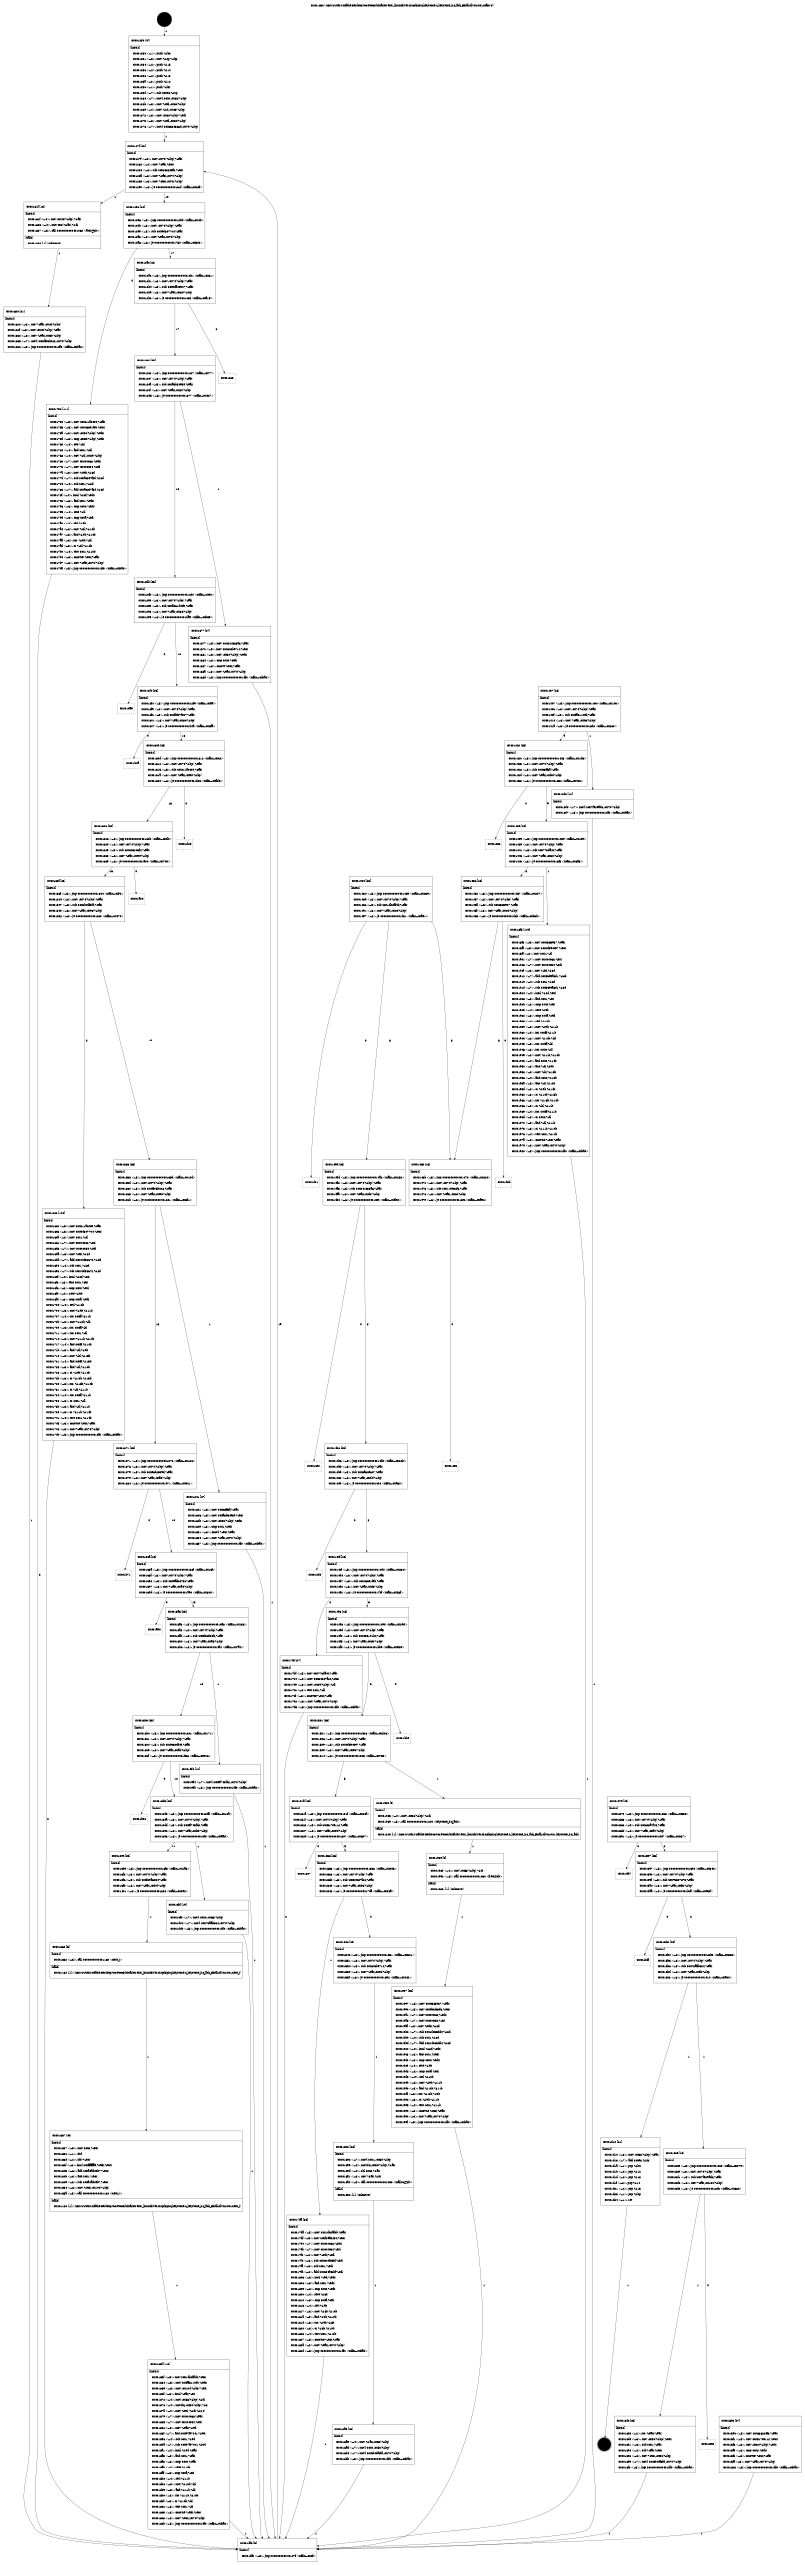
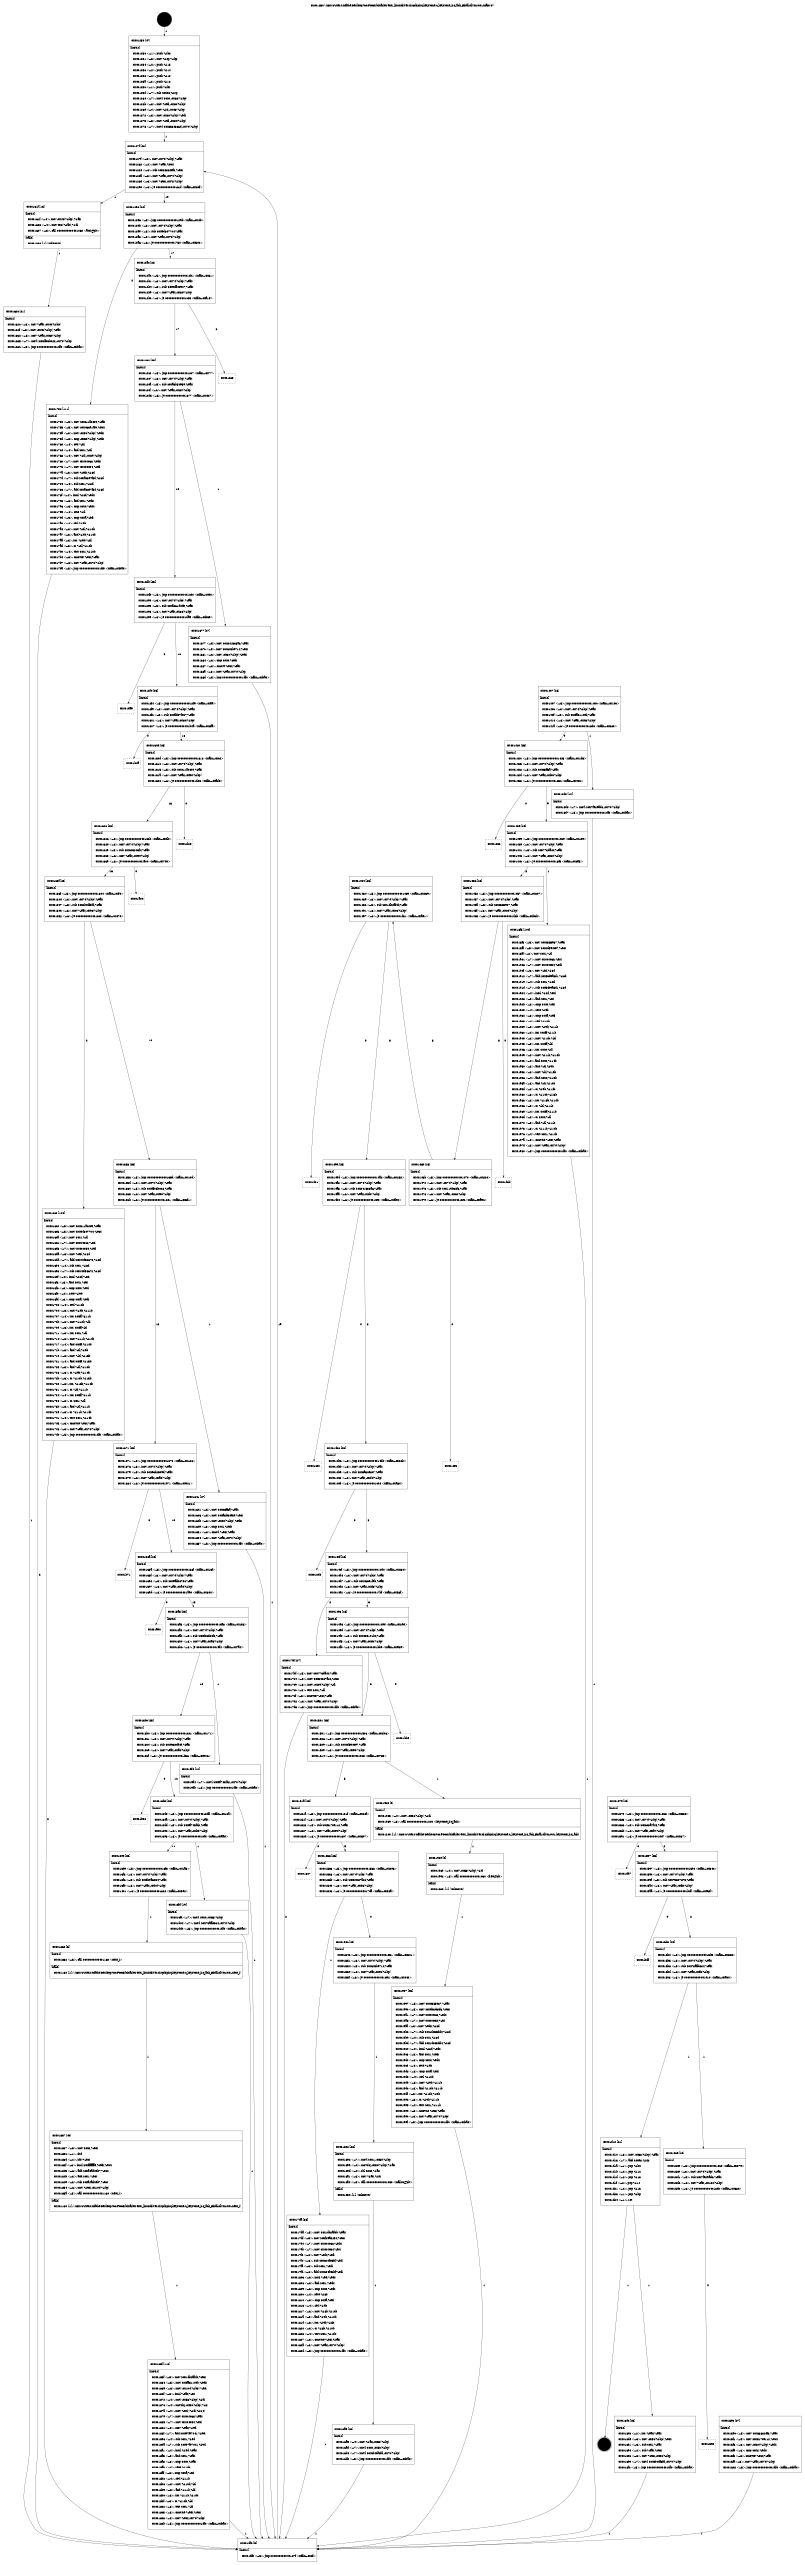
edge "0x401484 [25]" -> "0x40146b [25]": reversed
edge "0x4015c9 [25]" -> "0x4018dc [25]": now "0x401d10 [21]" -> "0x4018dc [25]"
